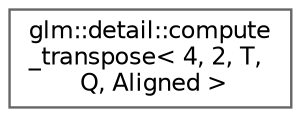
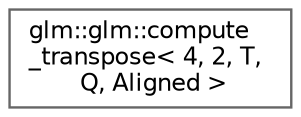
node "glm::detail::compute _transpose< 4, 2, T, Q, Aligned >": label "glm::detail::compute _transpose< 4, 2, T, Q, Aligned >" -> "glm::glm::compute _transpose< 4, 2, T, Q, Aligned >"
